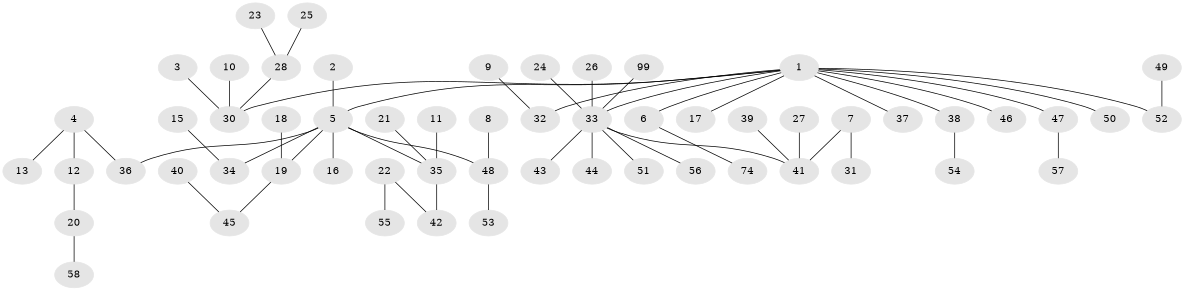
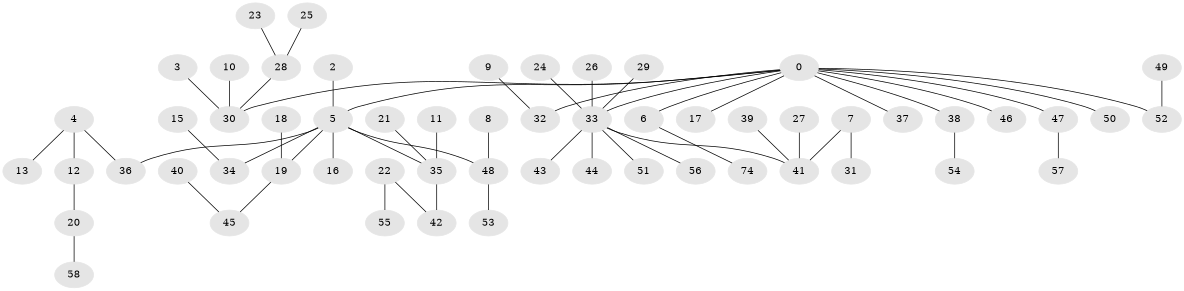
node "99": label "99" -> "29"
node "1": label "1" -> "0"
